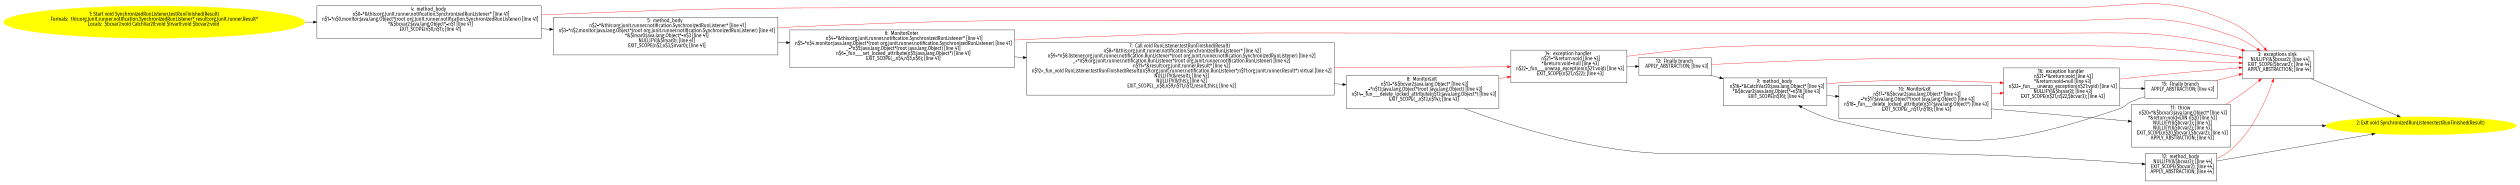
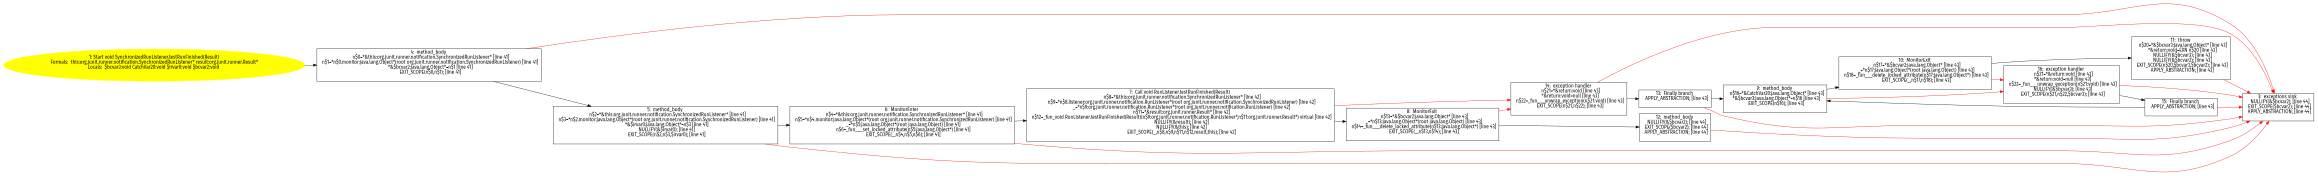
node "2: Exit void SynchronizedRunListener.testRunFinished(Result)": removed
